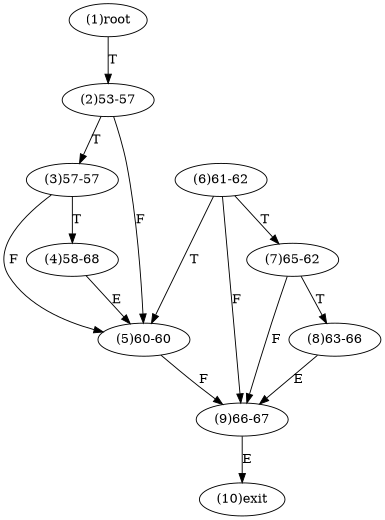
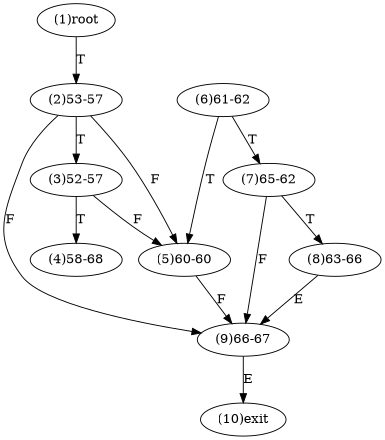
node "(3)57-57": label "(3)57-57" -> "(3)52-57"
edge "(6)61-62" -> "(9)66-67": now "(2)53-57" -> "(9)66-67"
edge "(4)58-68" -> "(5)60-60": removed, label "E"
